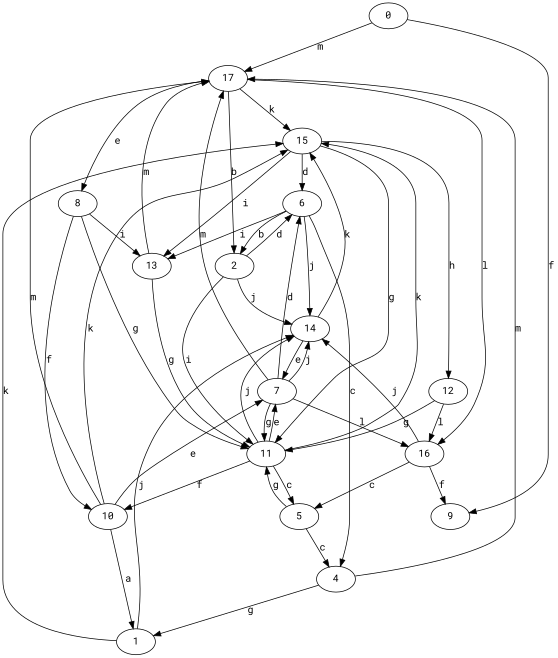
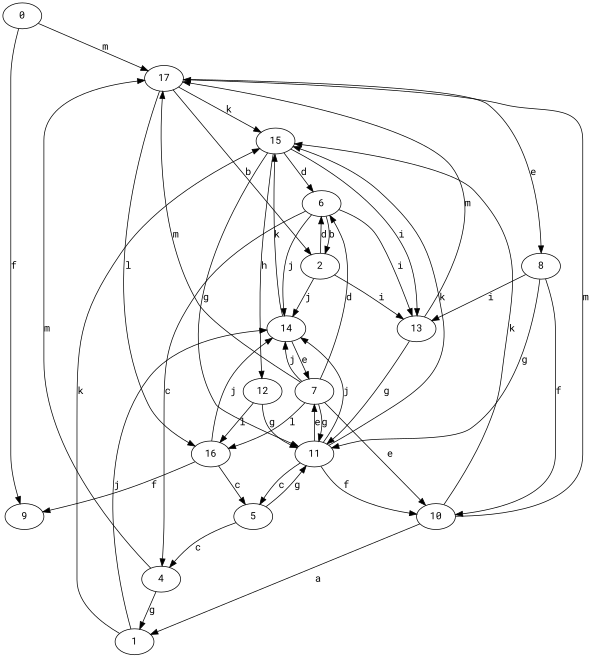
edge "2" -> "11": now "2" -> "13"
edge "10" -> "7": reversed
